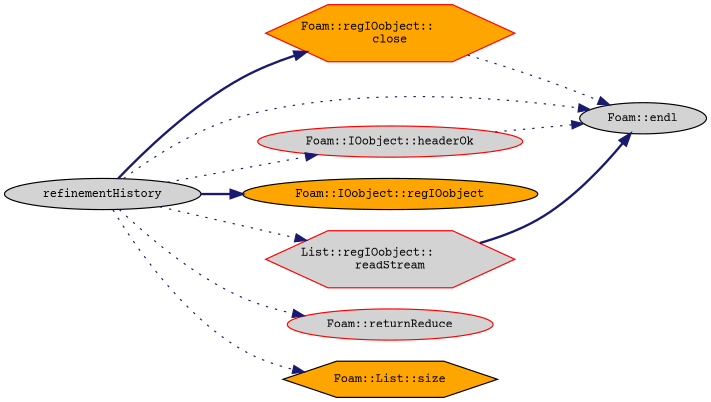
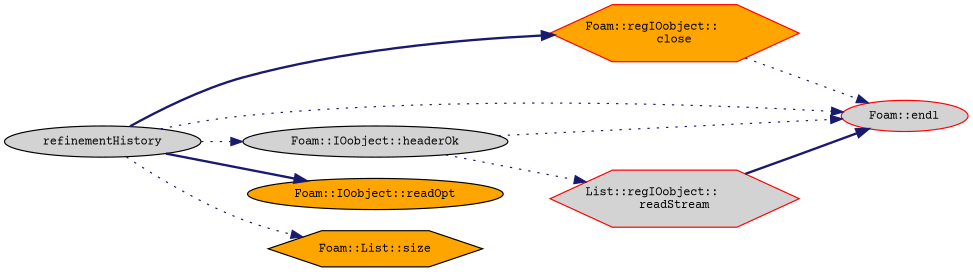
node "Foam::endl": color black -> red
node "Foam::IOobject::headerOk": color red -> black
node "Foam::IOobject::regIOobject": label "Foam::IOobject::regIOobject" -> "Foam::IOobject::readOpt"
edge "refinementHistory" -> "List::regIOobject:: readStream": now "Foam::IOobject::headerOk" -> "List::regIOobject:: readStream"
node "Foam::returnReduce": removed
